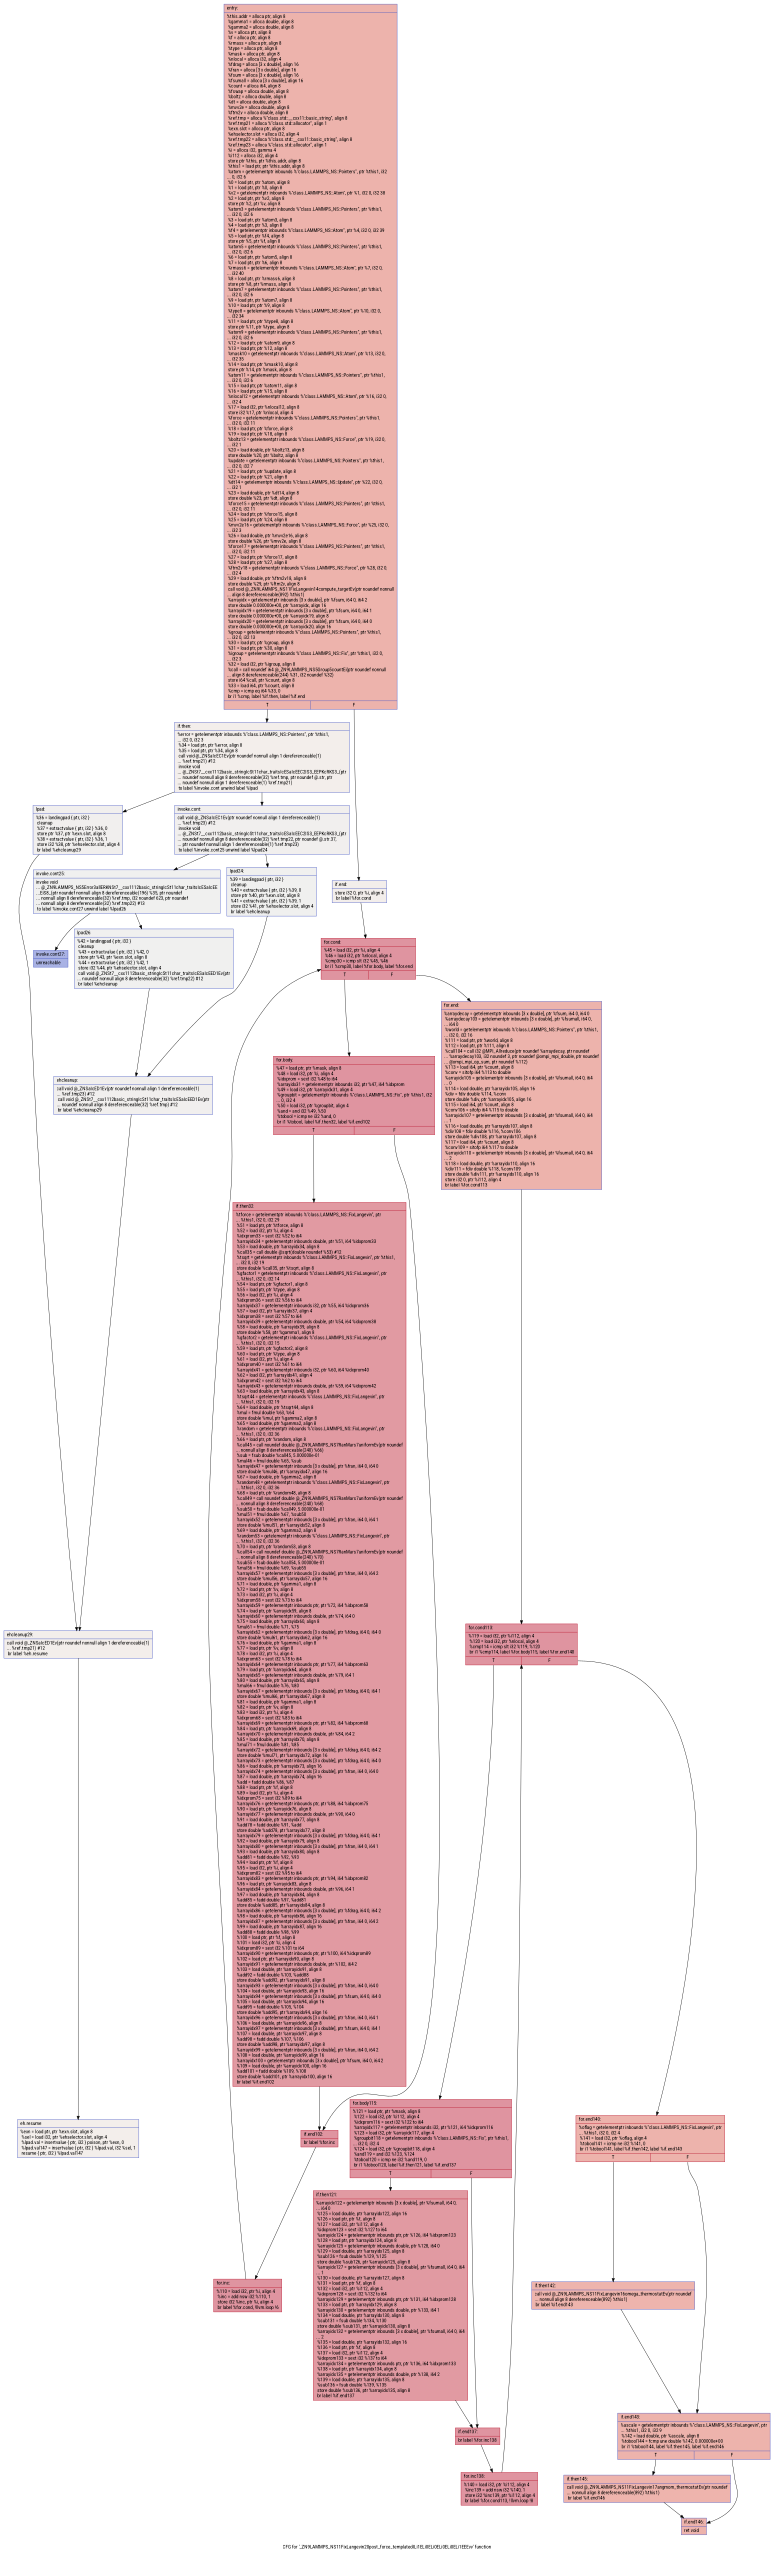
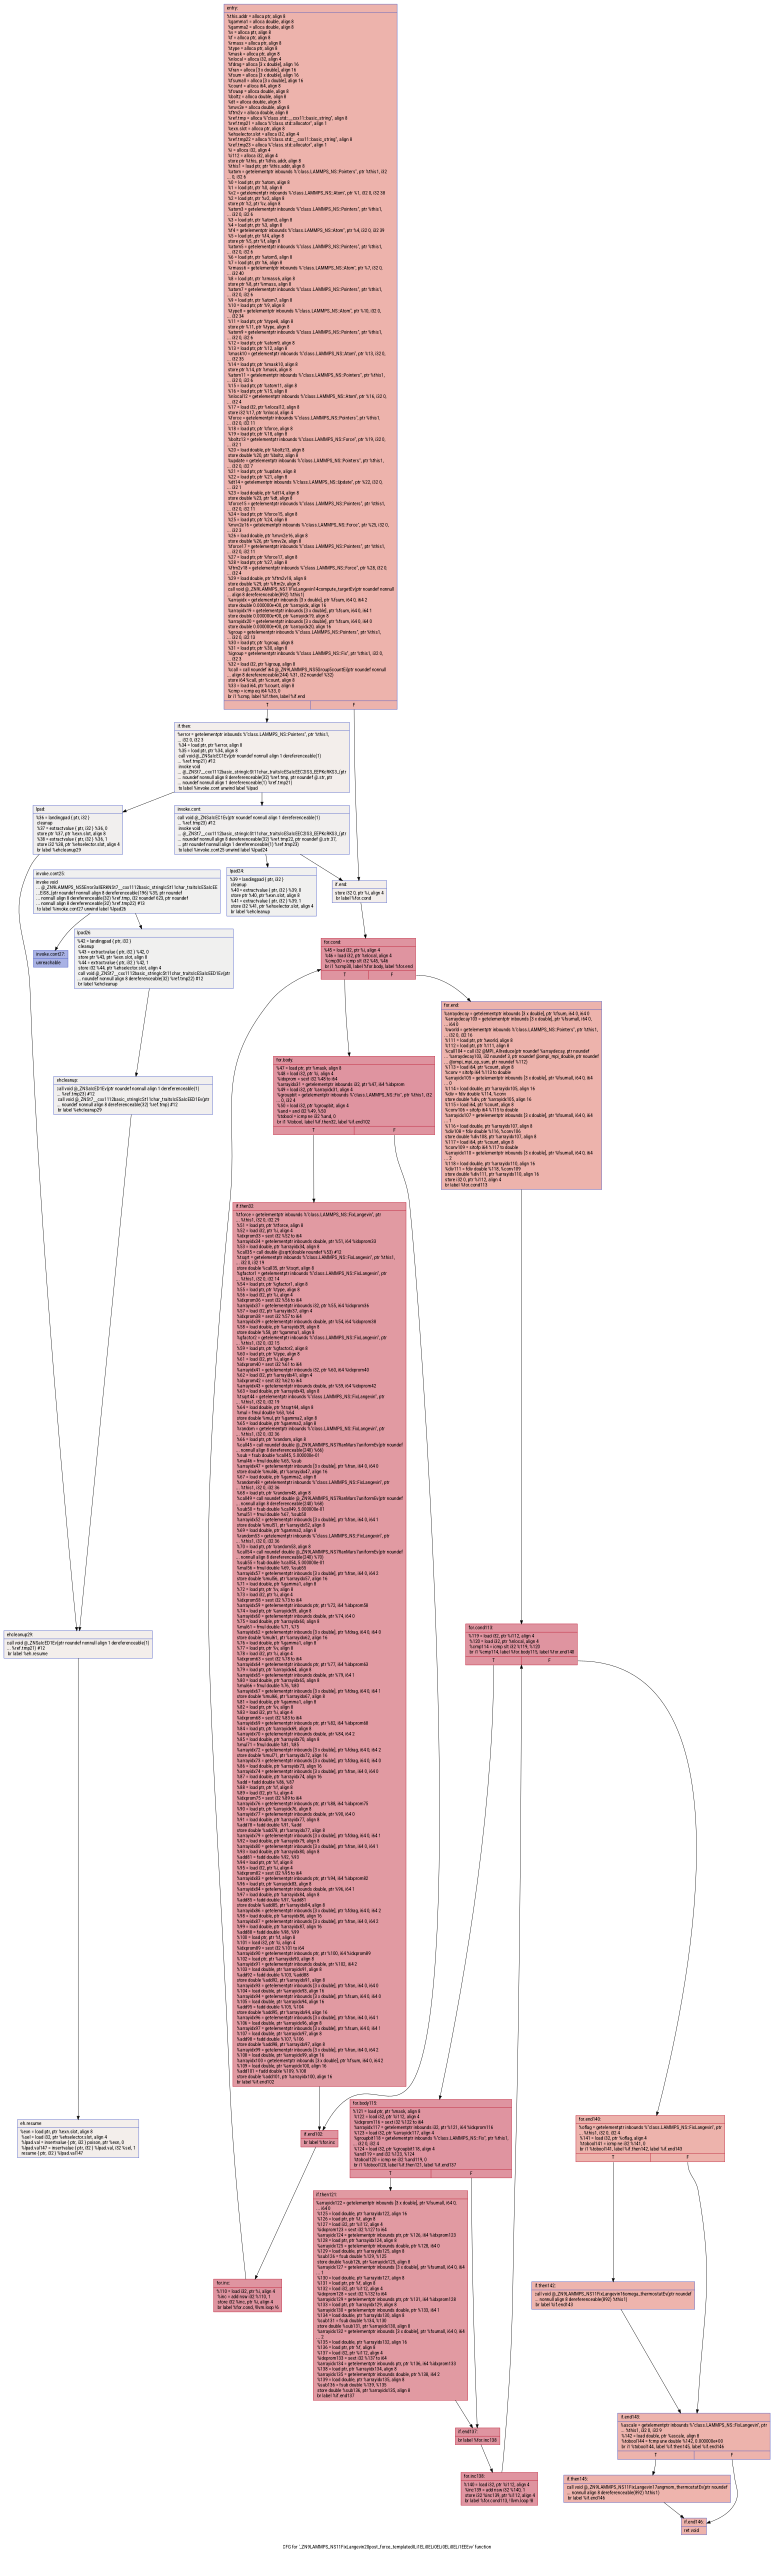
node "entry:": text "%i = alloca i32, gamma 4" -> "%i = alloca i32, align 4"
edge "invoke.cont:" -> "invoke.cont25:": now "invoke.cont:" -> "if.end:"
edge "lpad24:" -> "ehcleanup:": removed
